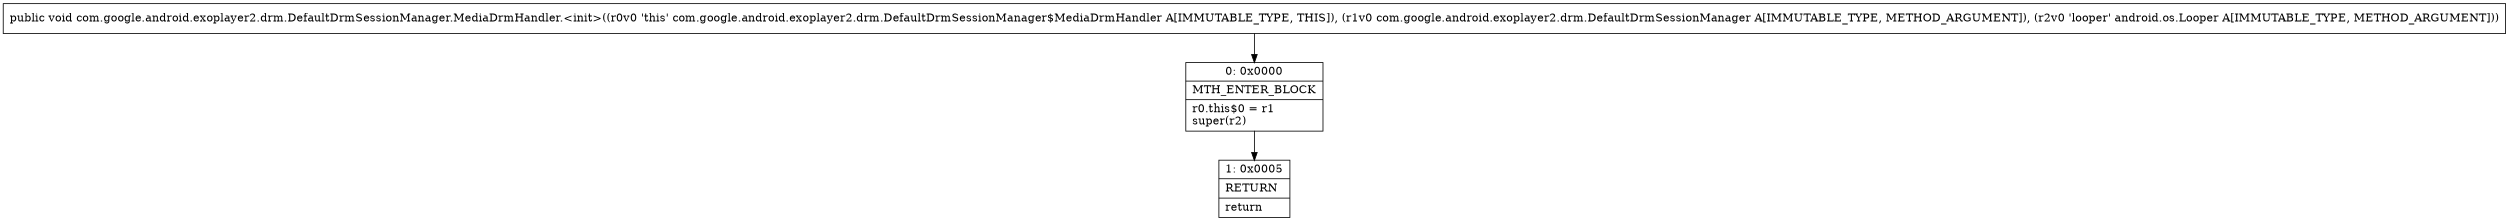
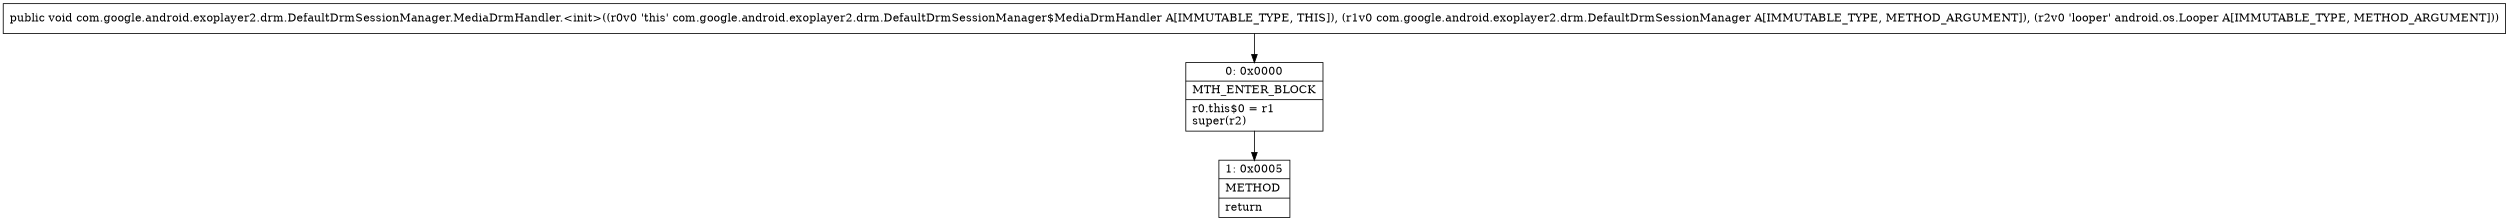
node "1: 0x0005": text "RETURN" -> "METHOD"
